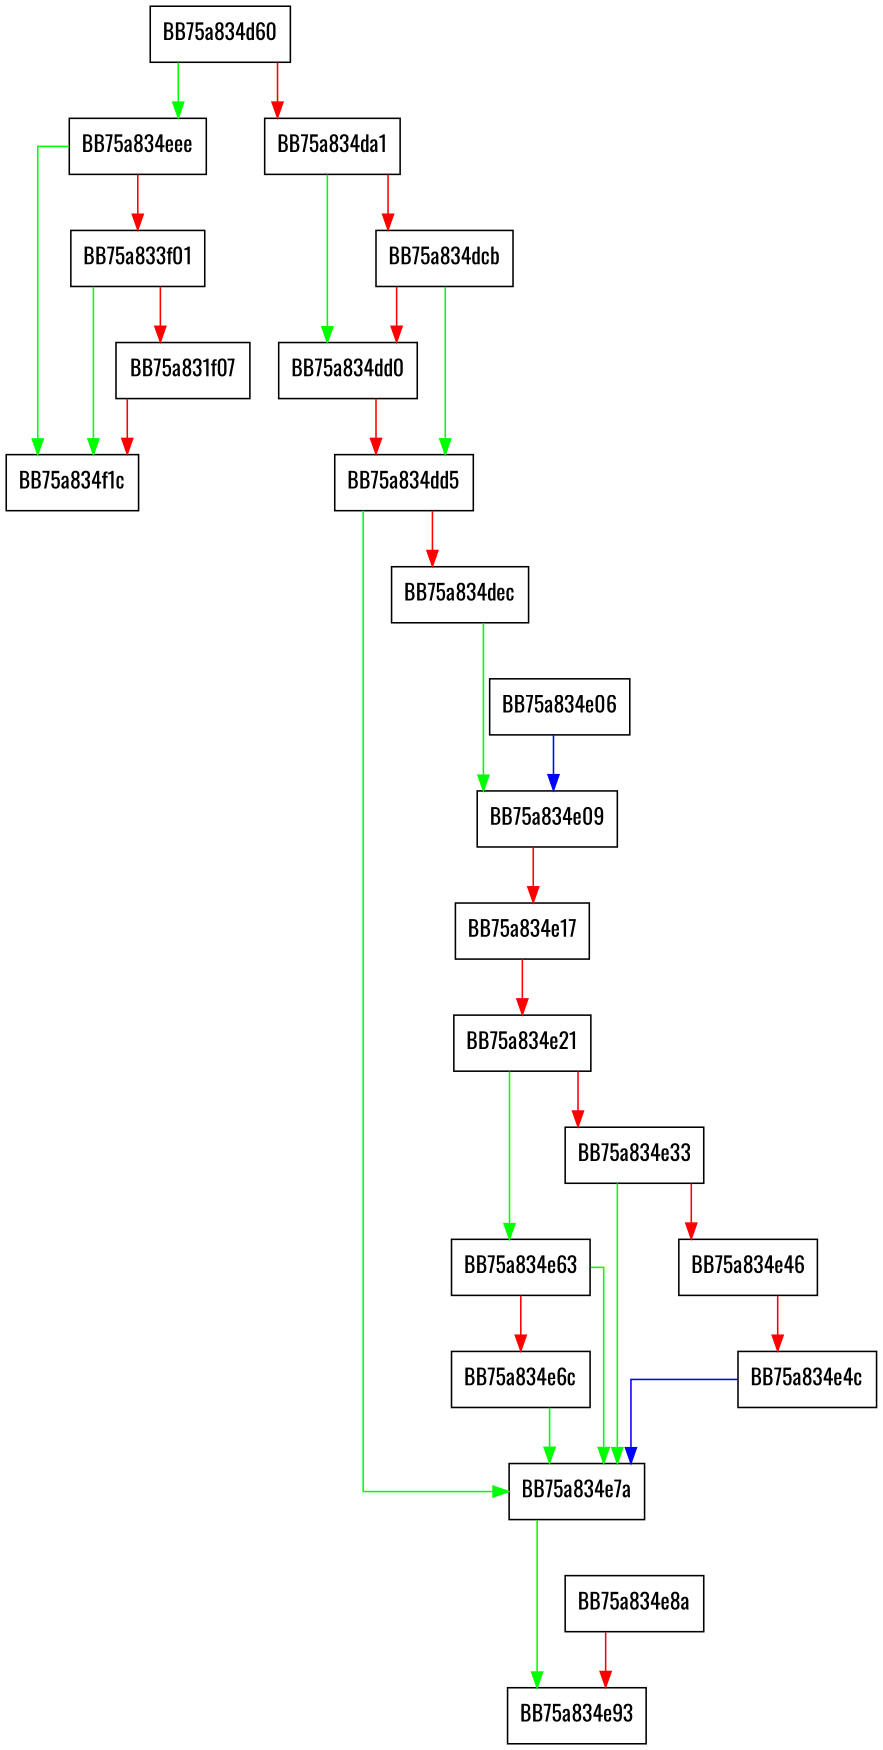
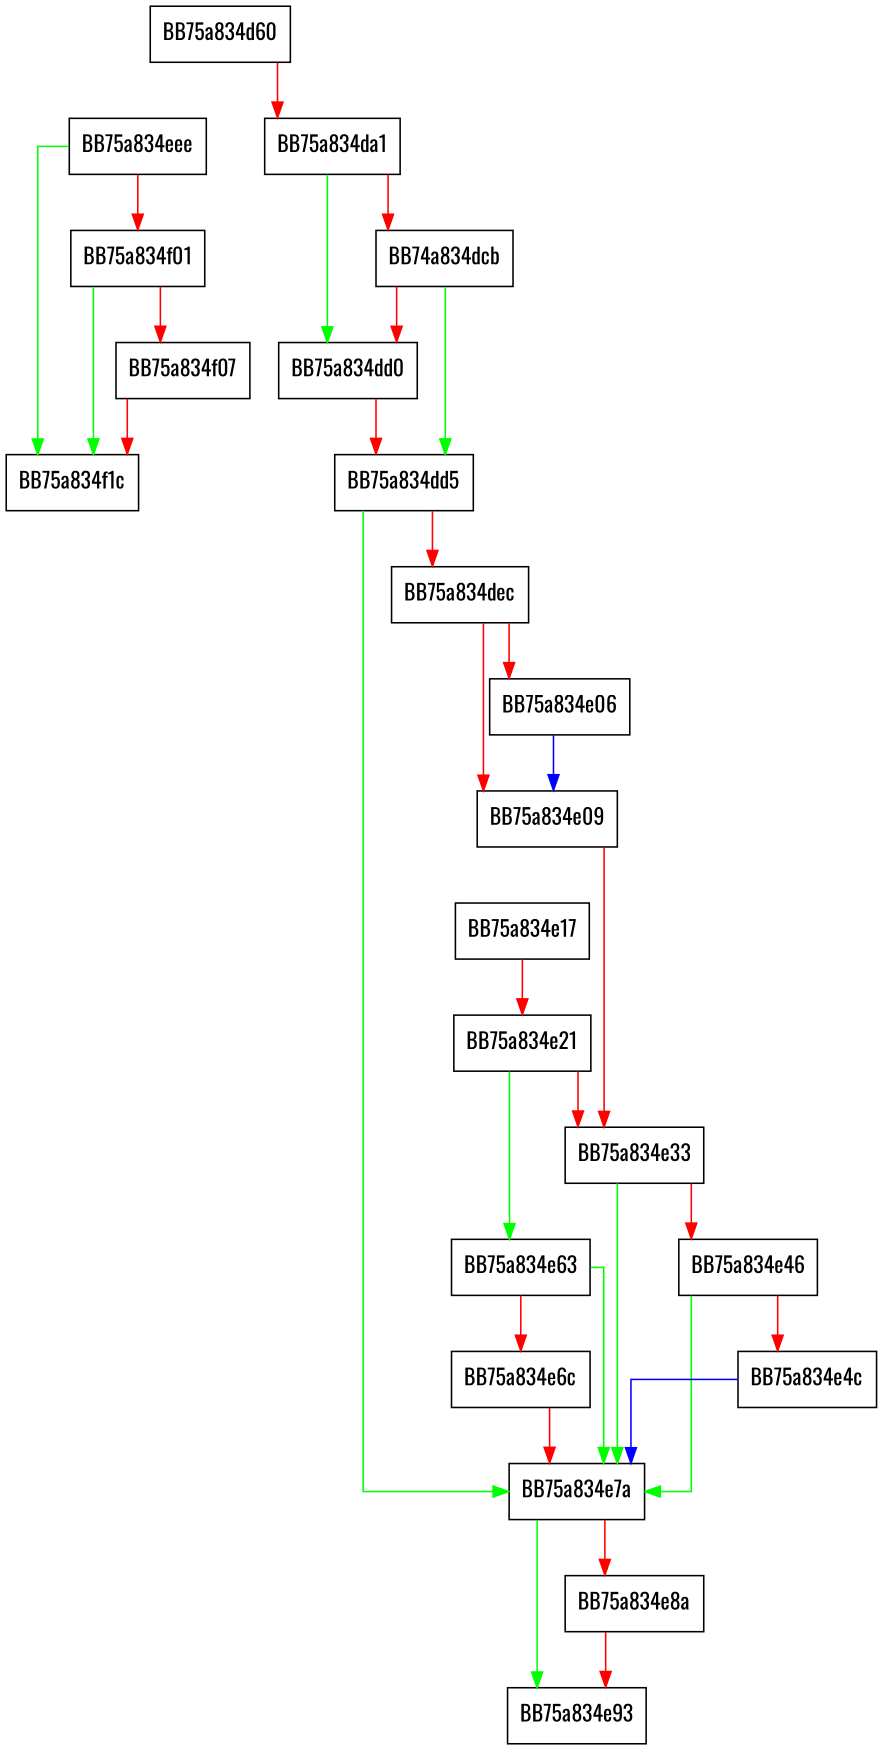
edge "BB75a834d60" -> "BB75a834eee": removed
node "BB75a833f01": label "BB75a833f01" -> "BB75a834f01"
node "BB75a834dcb": label "BB75a834dcb" -> "BB74a834dcb"
node "BB75a831f07": label "BB75a831f07" -> "BB75a834f07"
edge "BB75a834dec" -> "BB75a834e06": added
edge "BB75a834dec" -> "BB75a834e09": color green -> red
edge "BB75a834e09" -> "BB75a834e17": now "BB75a834e09" -> "BB75a834e33"
edge "BB75a834e46" -> "BB75a834e7a": added
edge "BB75a834e6c" -> "BB75a834e7a": color green -> red
edge "BB75a834e7a" -> "BB75a834e8a": added
